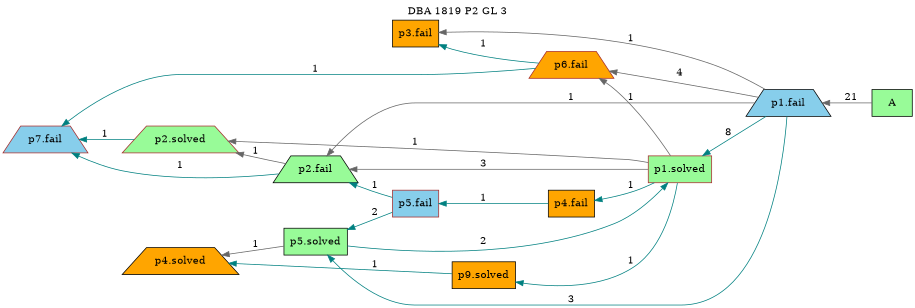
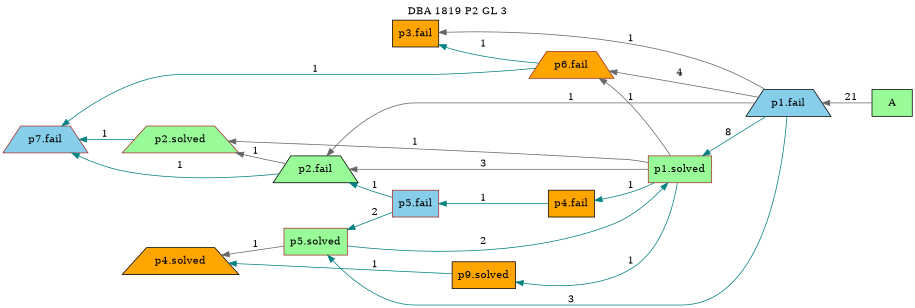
node "p5.solved": color black -> brown
